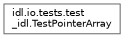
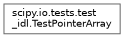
node "idl.io.tests.test _idl.TestPointerArray": label "idl.io.tests.test _idl.TestPointerArray" -> "scipy.io.tests.test _idl.TestPointerArray"
